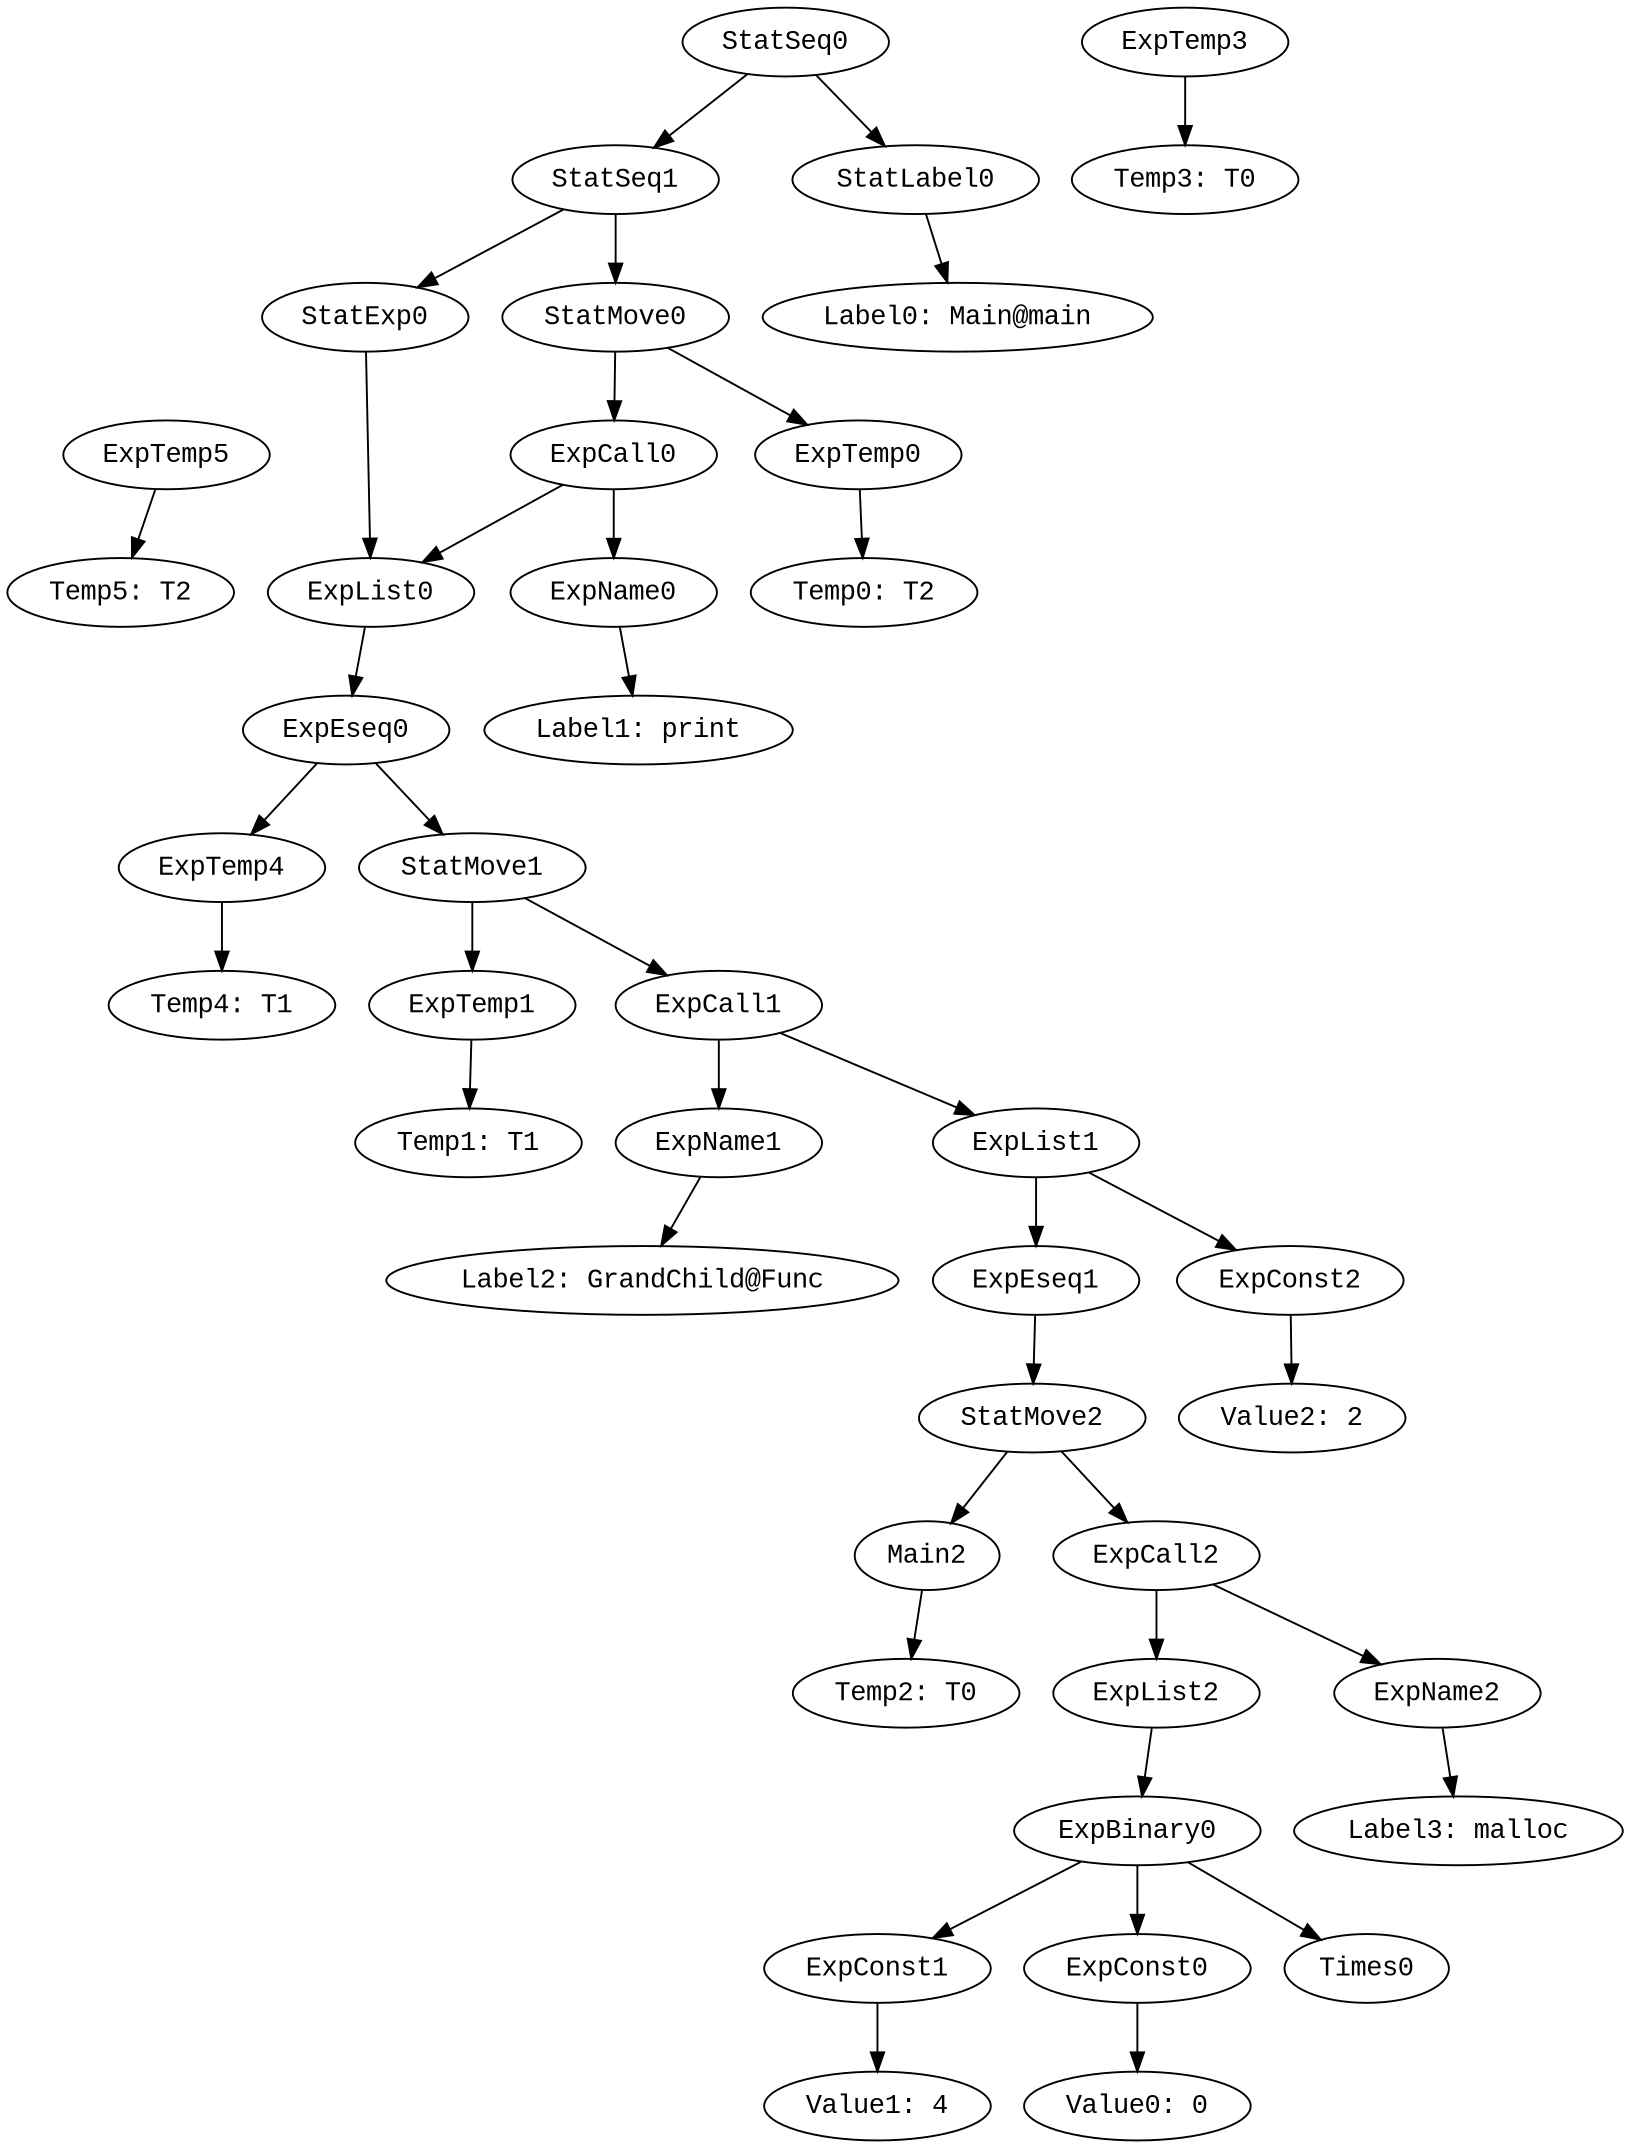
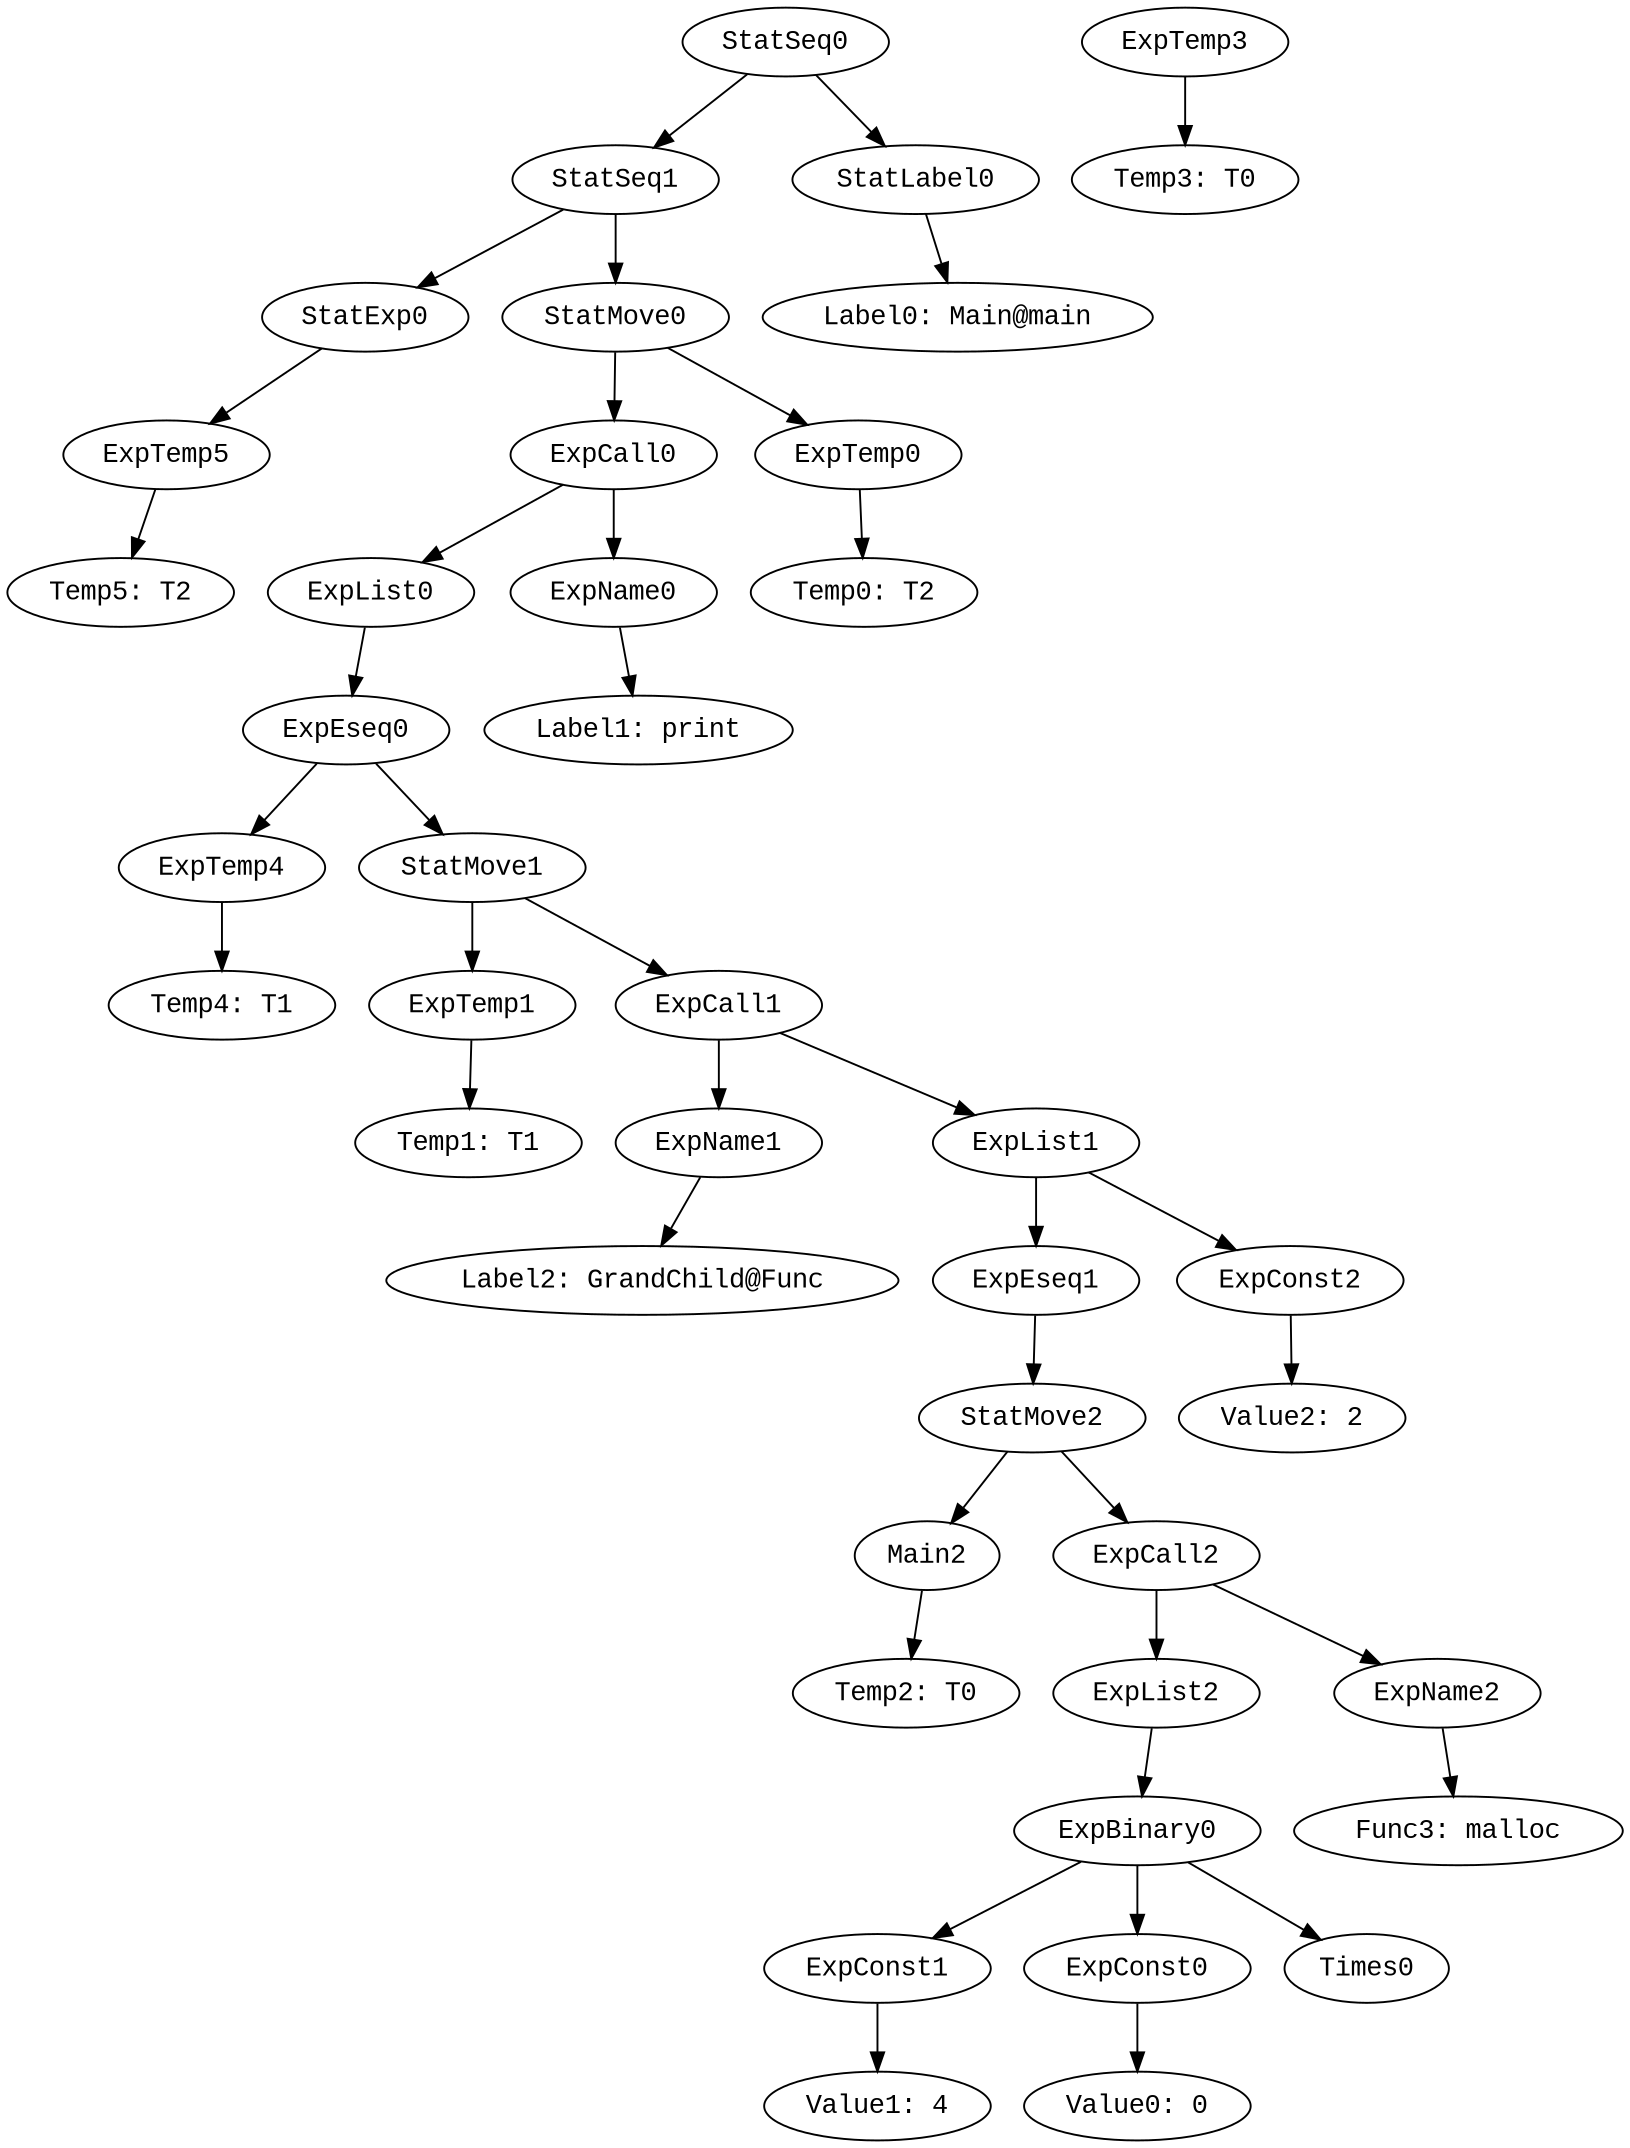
edge "StatExp0" -> "ExpList0": now "StatExp0" -> "ExpTemp5"
node "Label3: malloc": label "Label3: malloc" -> "Func3: malloc"
